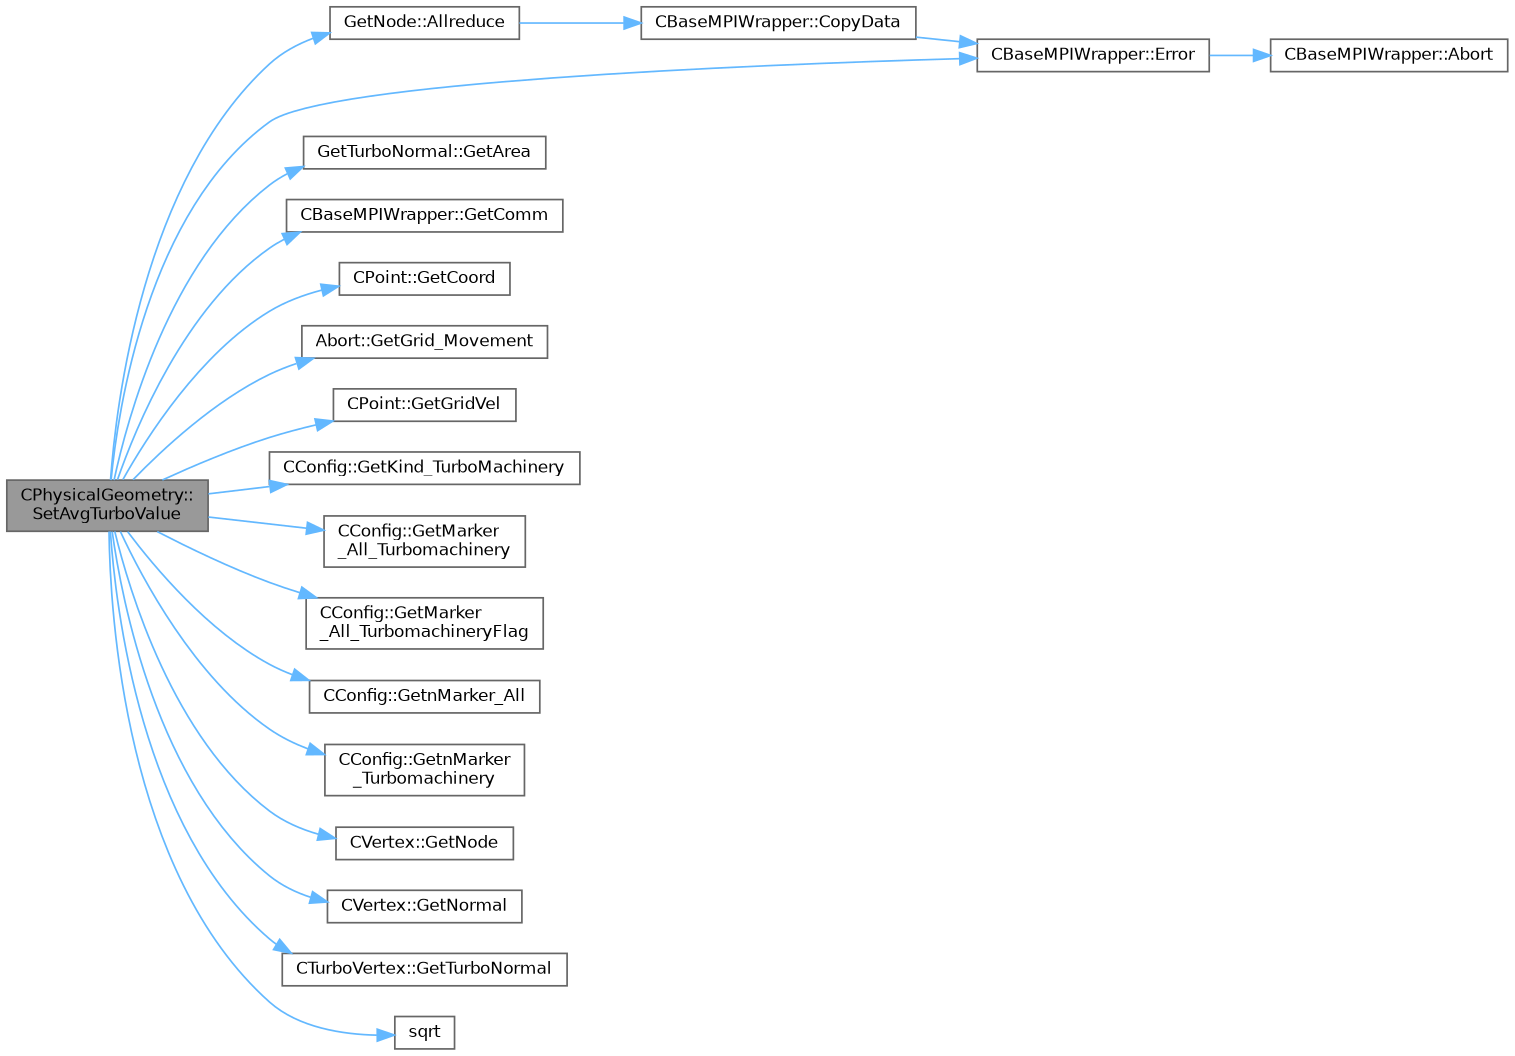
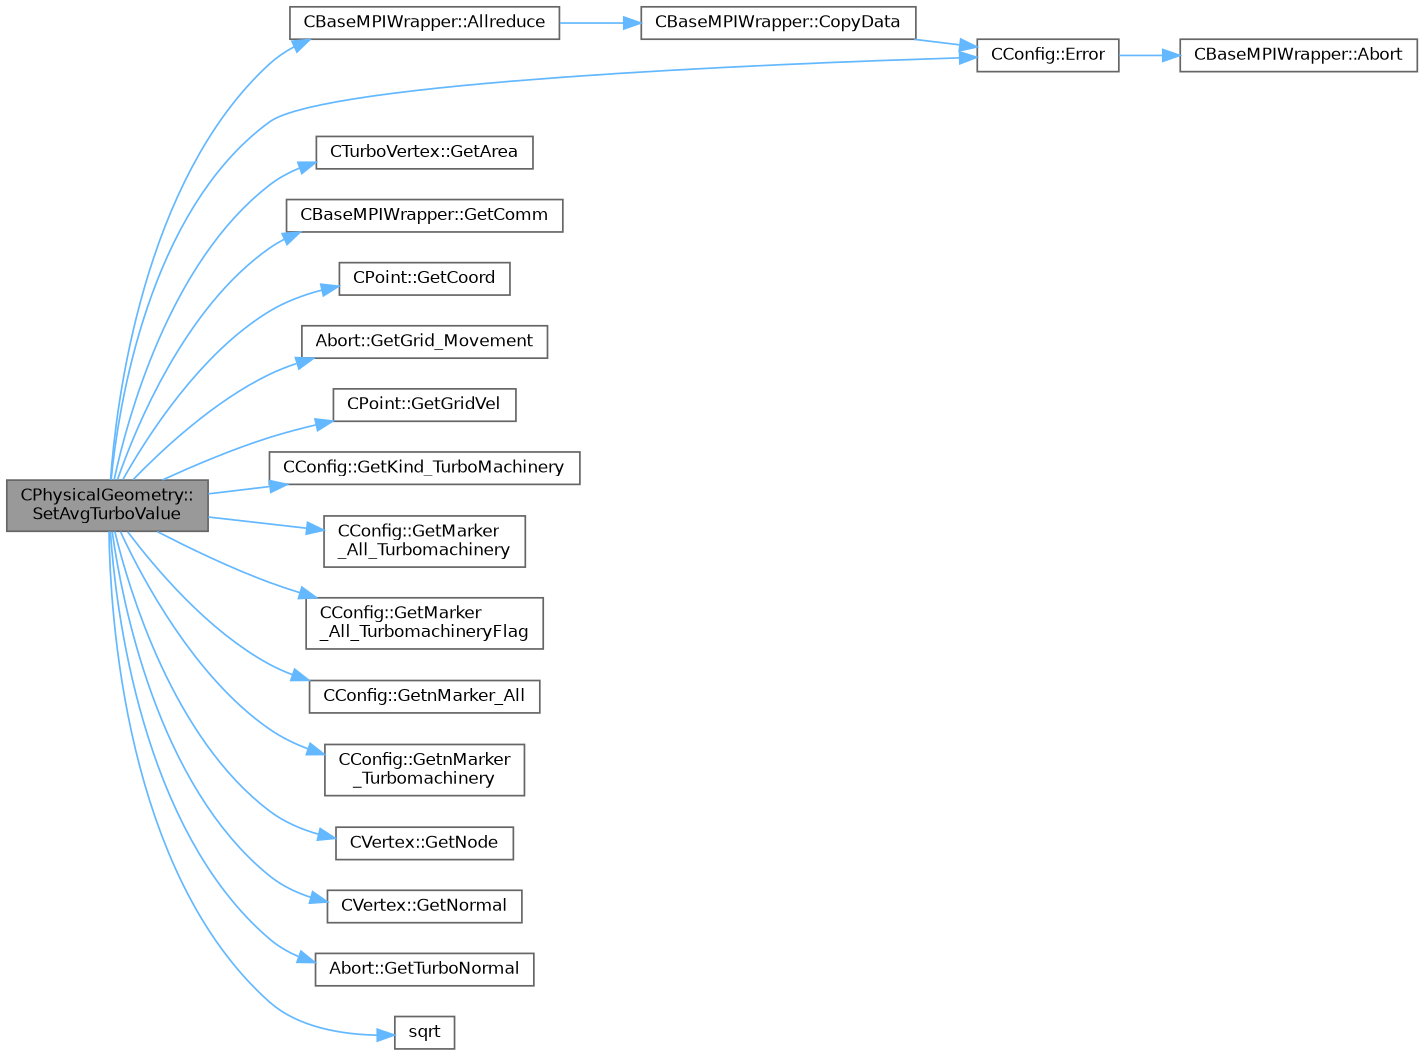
node "GetNode::Allreduce": label "GetNode::Allreduce" -> "CBaseMPIWrapper::Allreduce"
node "CBaseMPIWrapper::Error": label "CBaseMPIWrapper::Error" -> "CConfig::Error"
node "GetTurboNormal::GetArea": label "GetTurboNormal::GetArea" -> "CTurboVertex::GetArea"
node "CTurboVertex::GetTurboNormal": label "CTurboVertex::GetTurboNormal" -> "Abort::GetTurboNormal"
